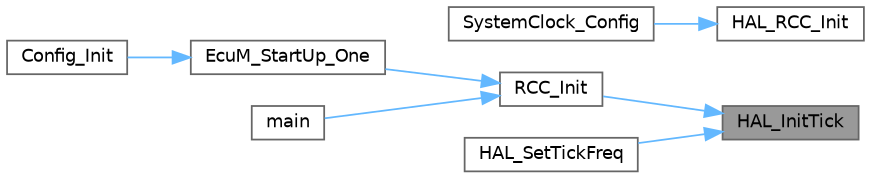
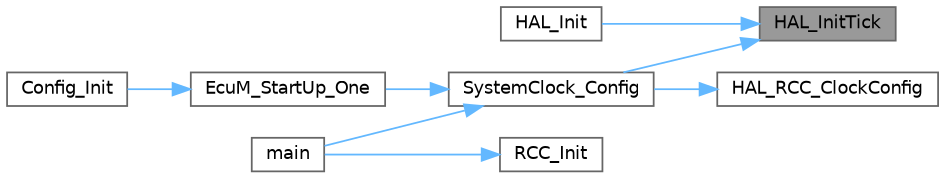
node "HAL_RCC_Init": label "HAL_RCC_Init" -> "HAL_RCC_ClockConfig"
edge "EcuM_StartUp_One" -> "RCC_Init": now "EcuM_StartUp_One" -> "SystemClock_Config"
edge "RCC_Init" -> "HAL_InitTick": now "SystemClock_Config" -> "HAL_InitTick"
edge "main" -> "SystemClock_Config": added
node "HAL_SetTickFreq": label "HAL_SetTickFreq" -> "HAL_Init"
